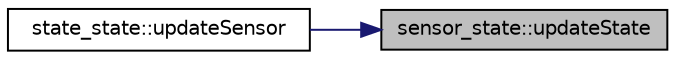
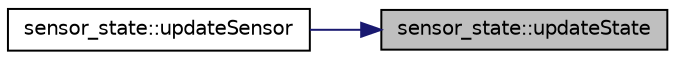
node "state_state::updateSensor": label "state_state::updateSensor" -> "sensor_state::updateSensor"
